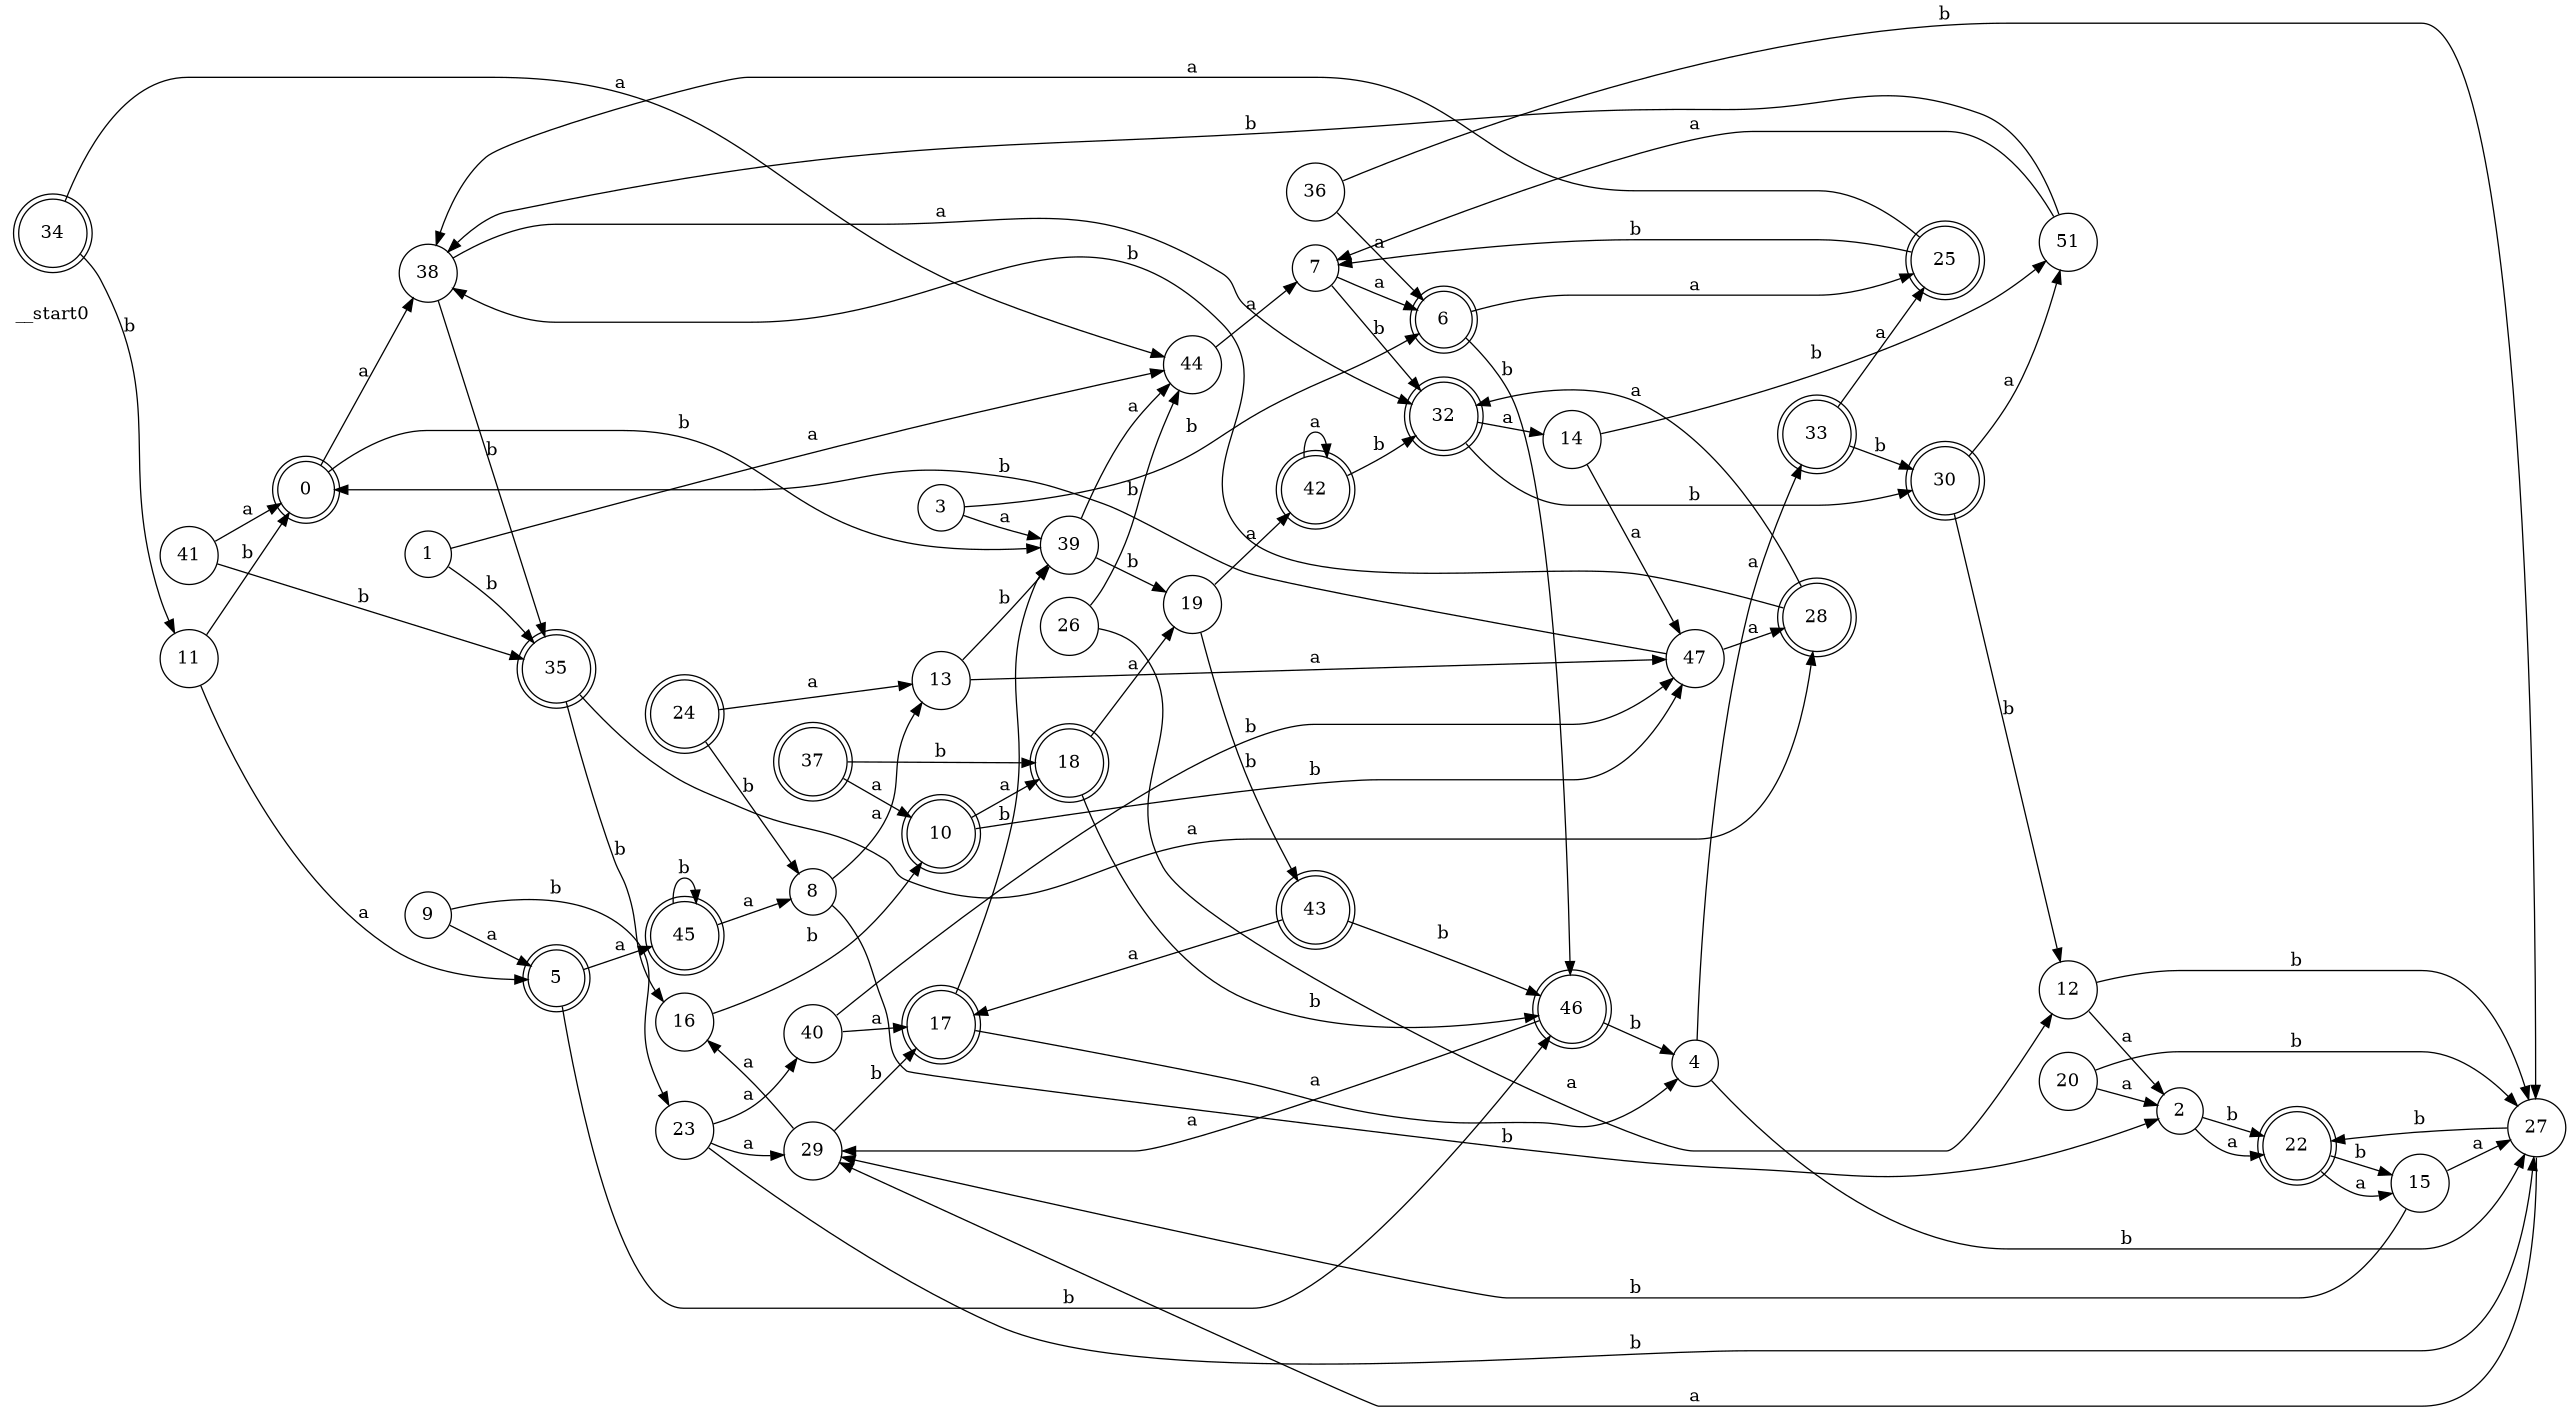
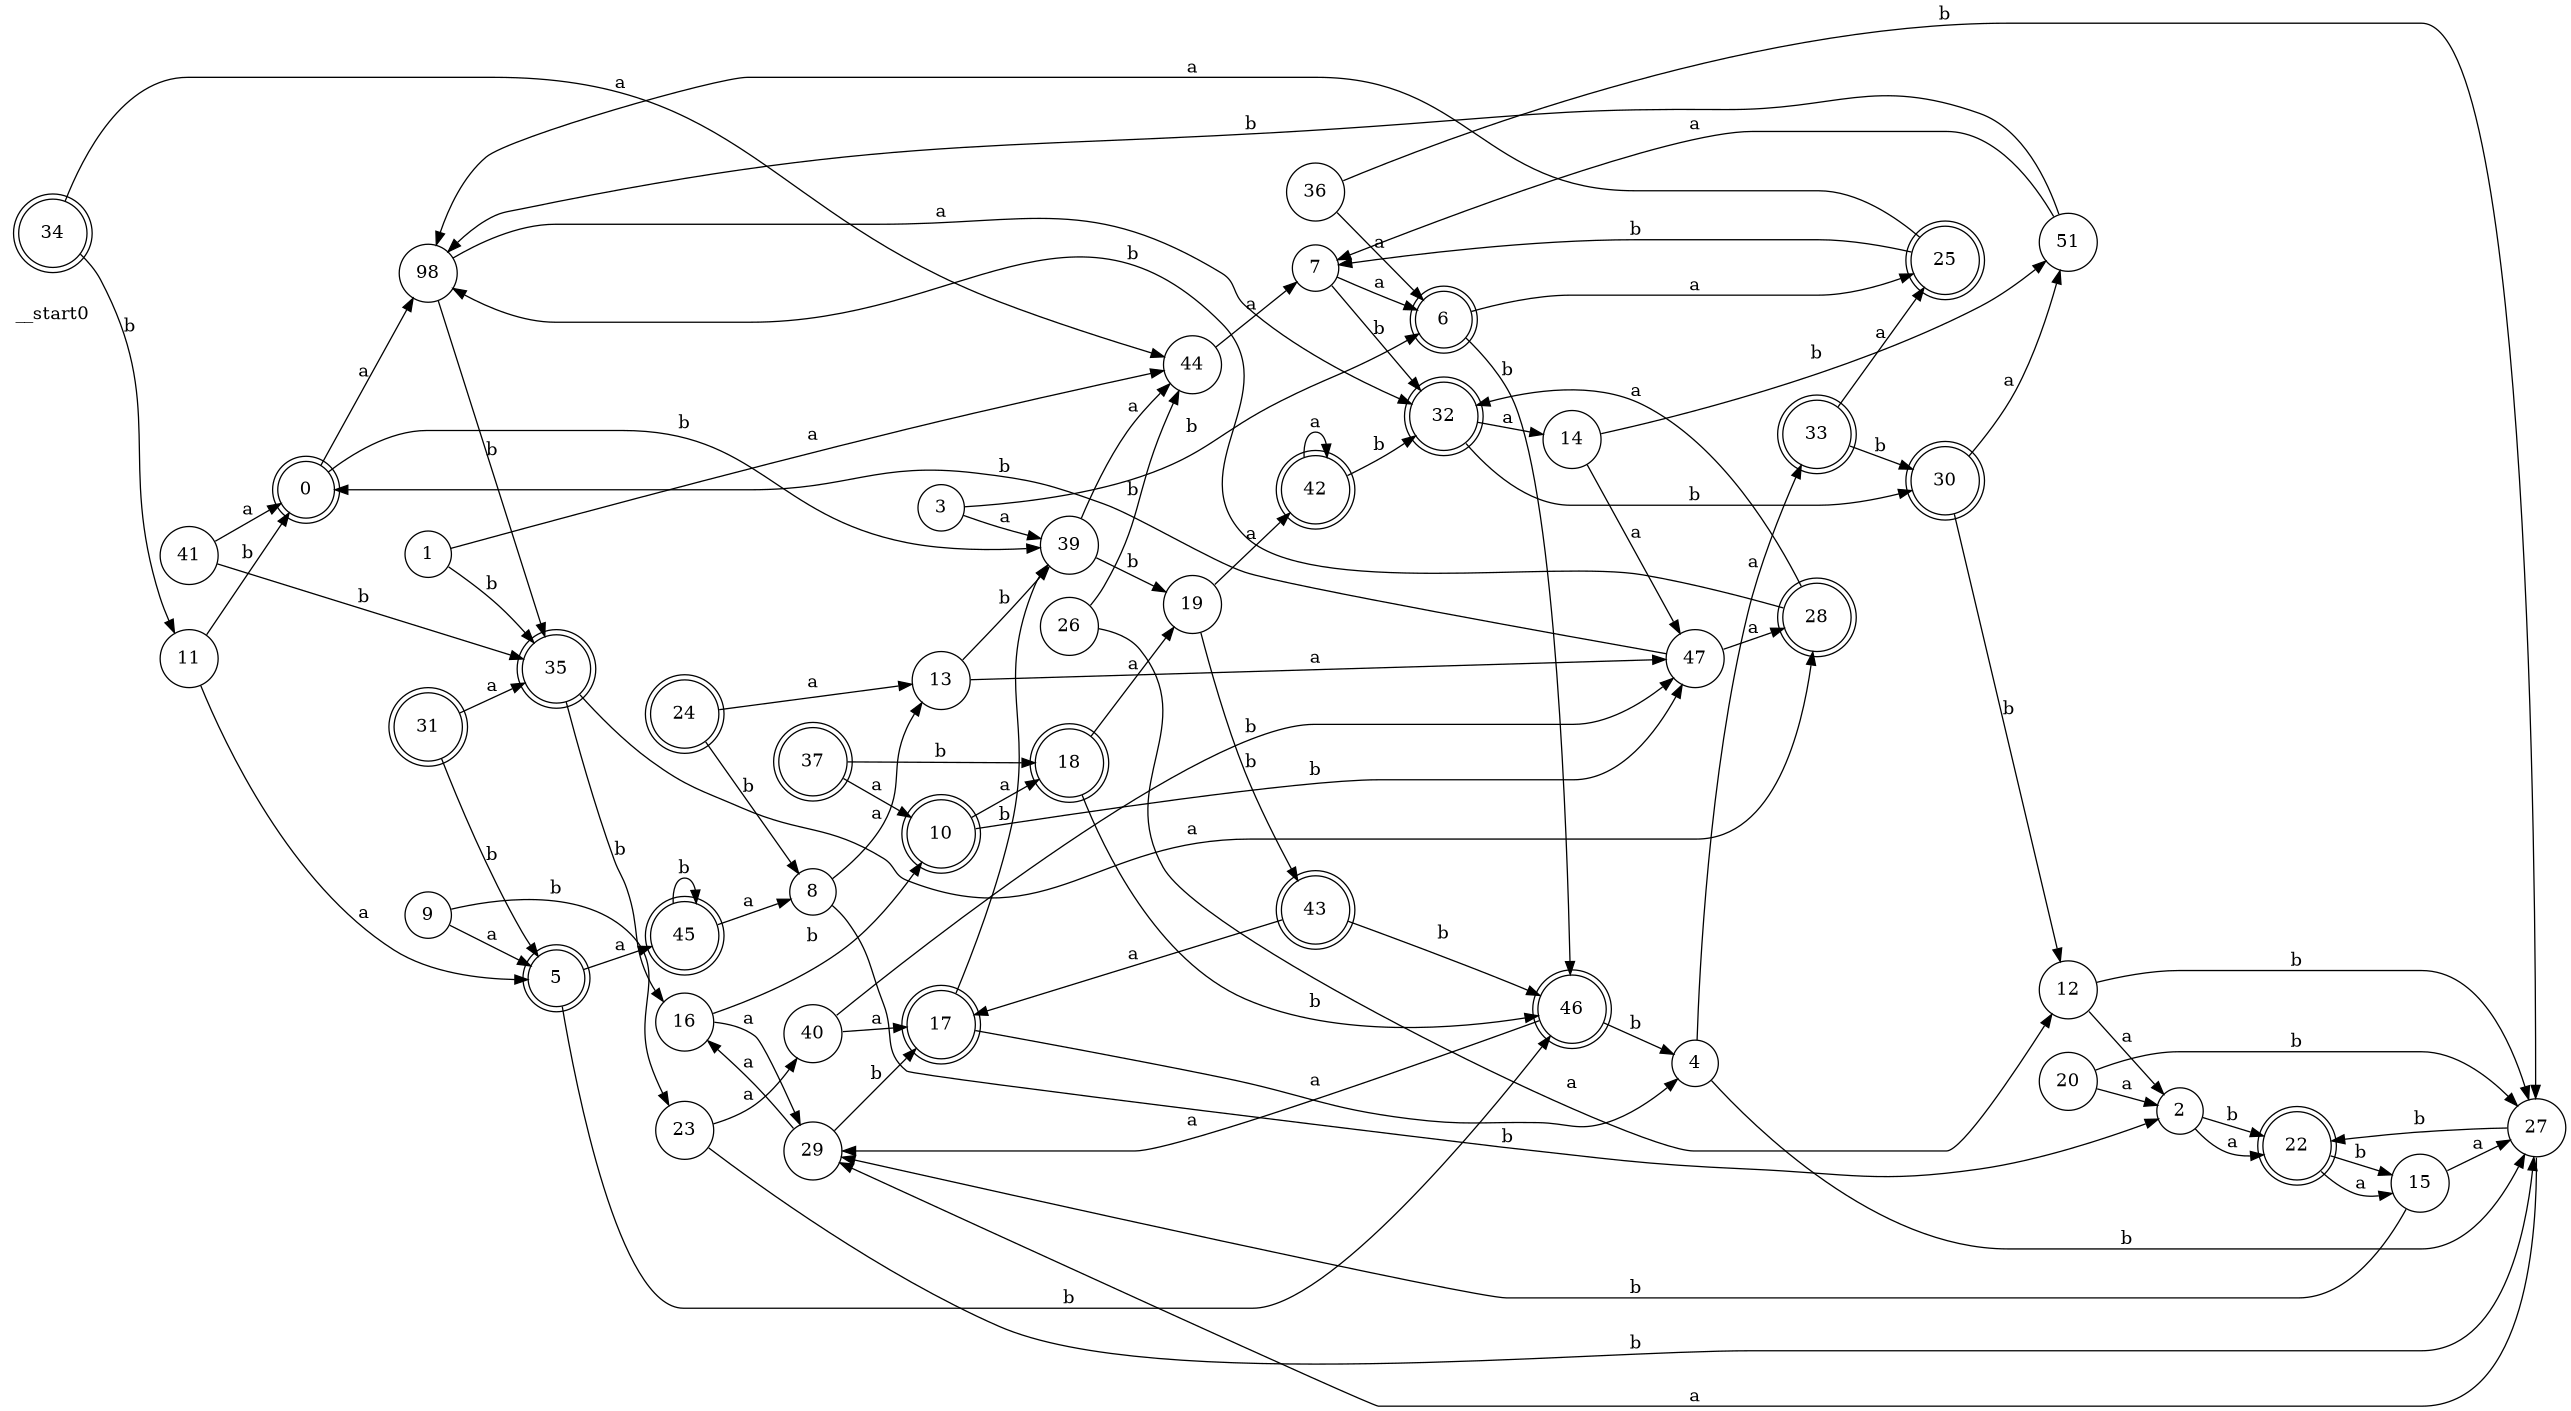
node "38": label "38" -> "98"
node "31": added
edge "23" -> "29": now "16" -> "29"
